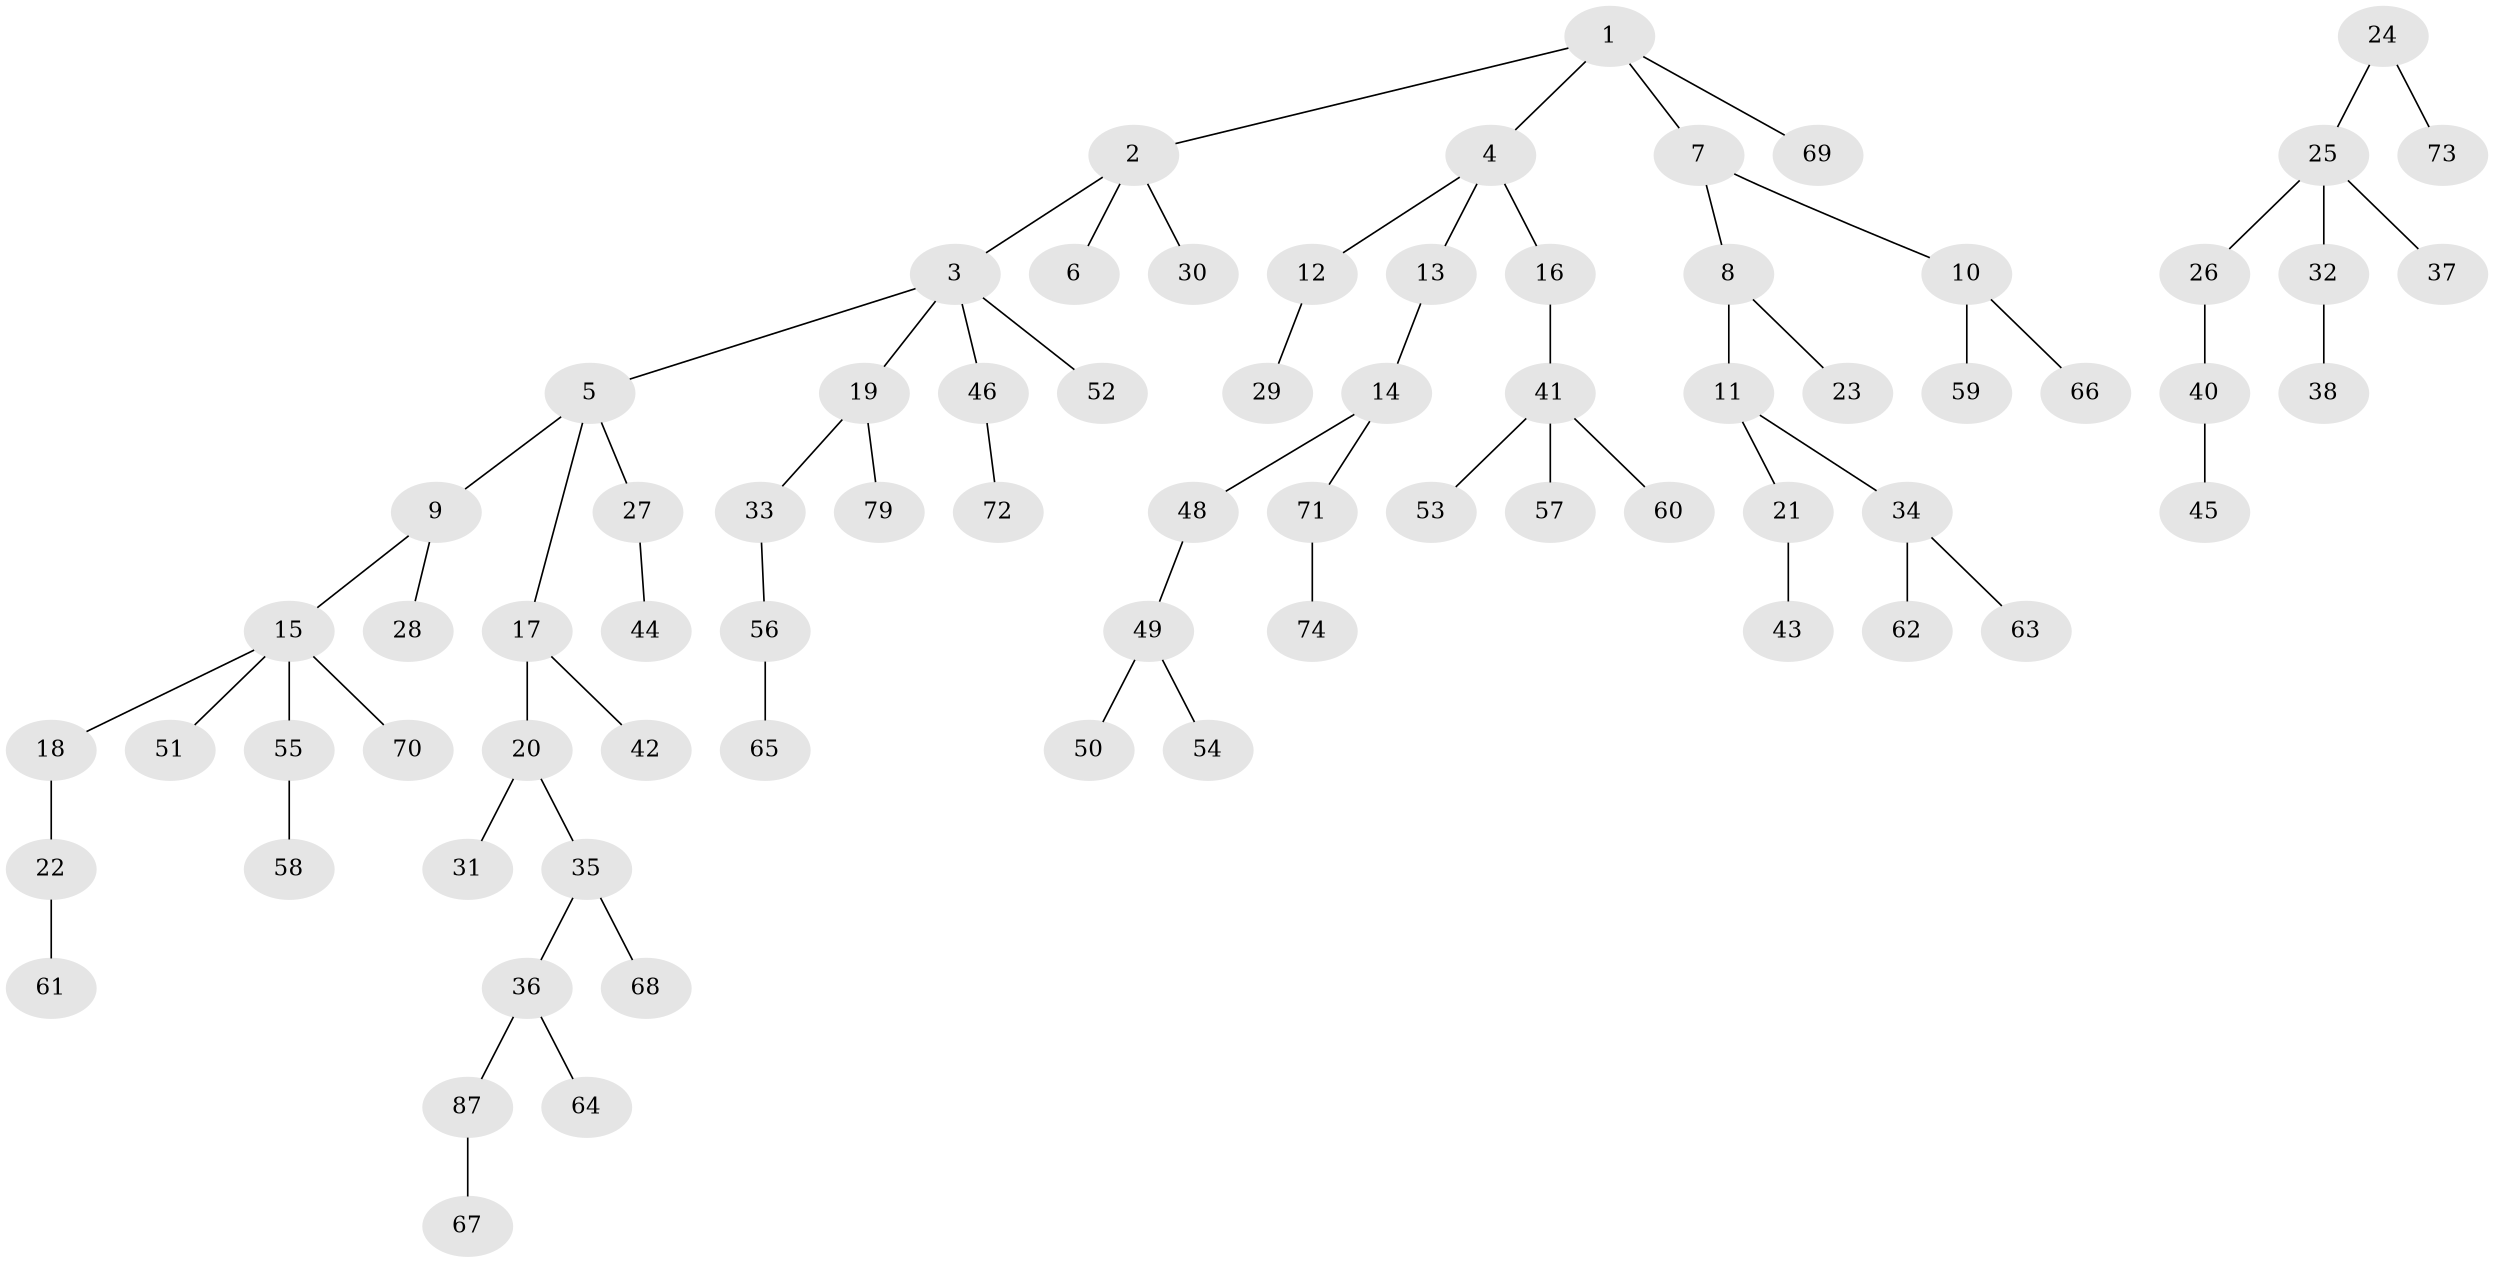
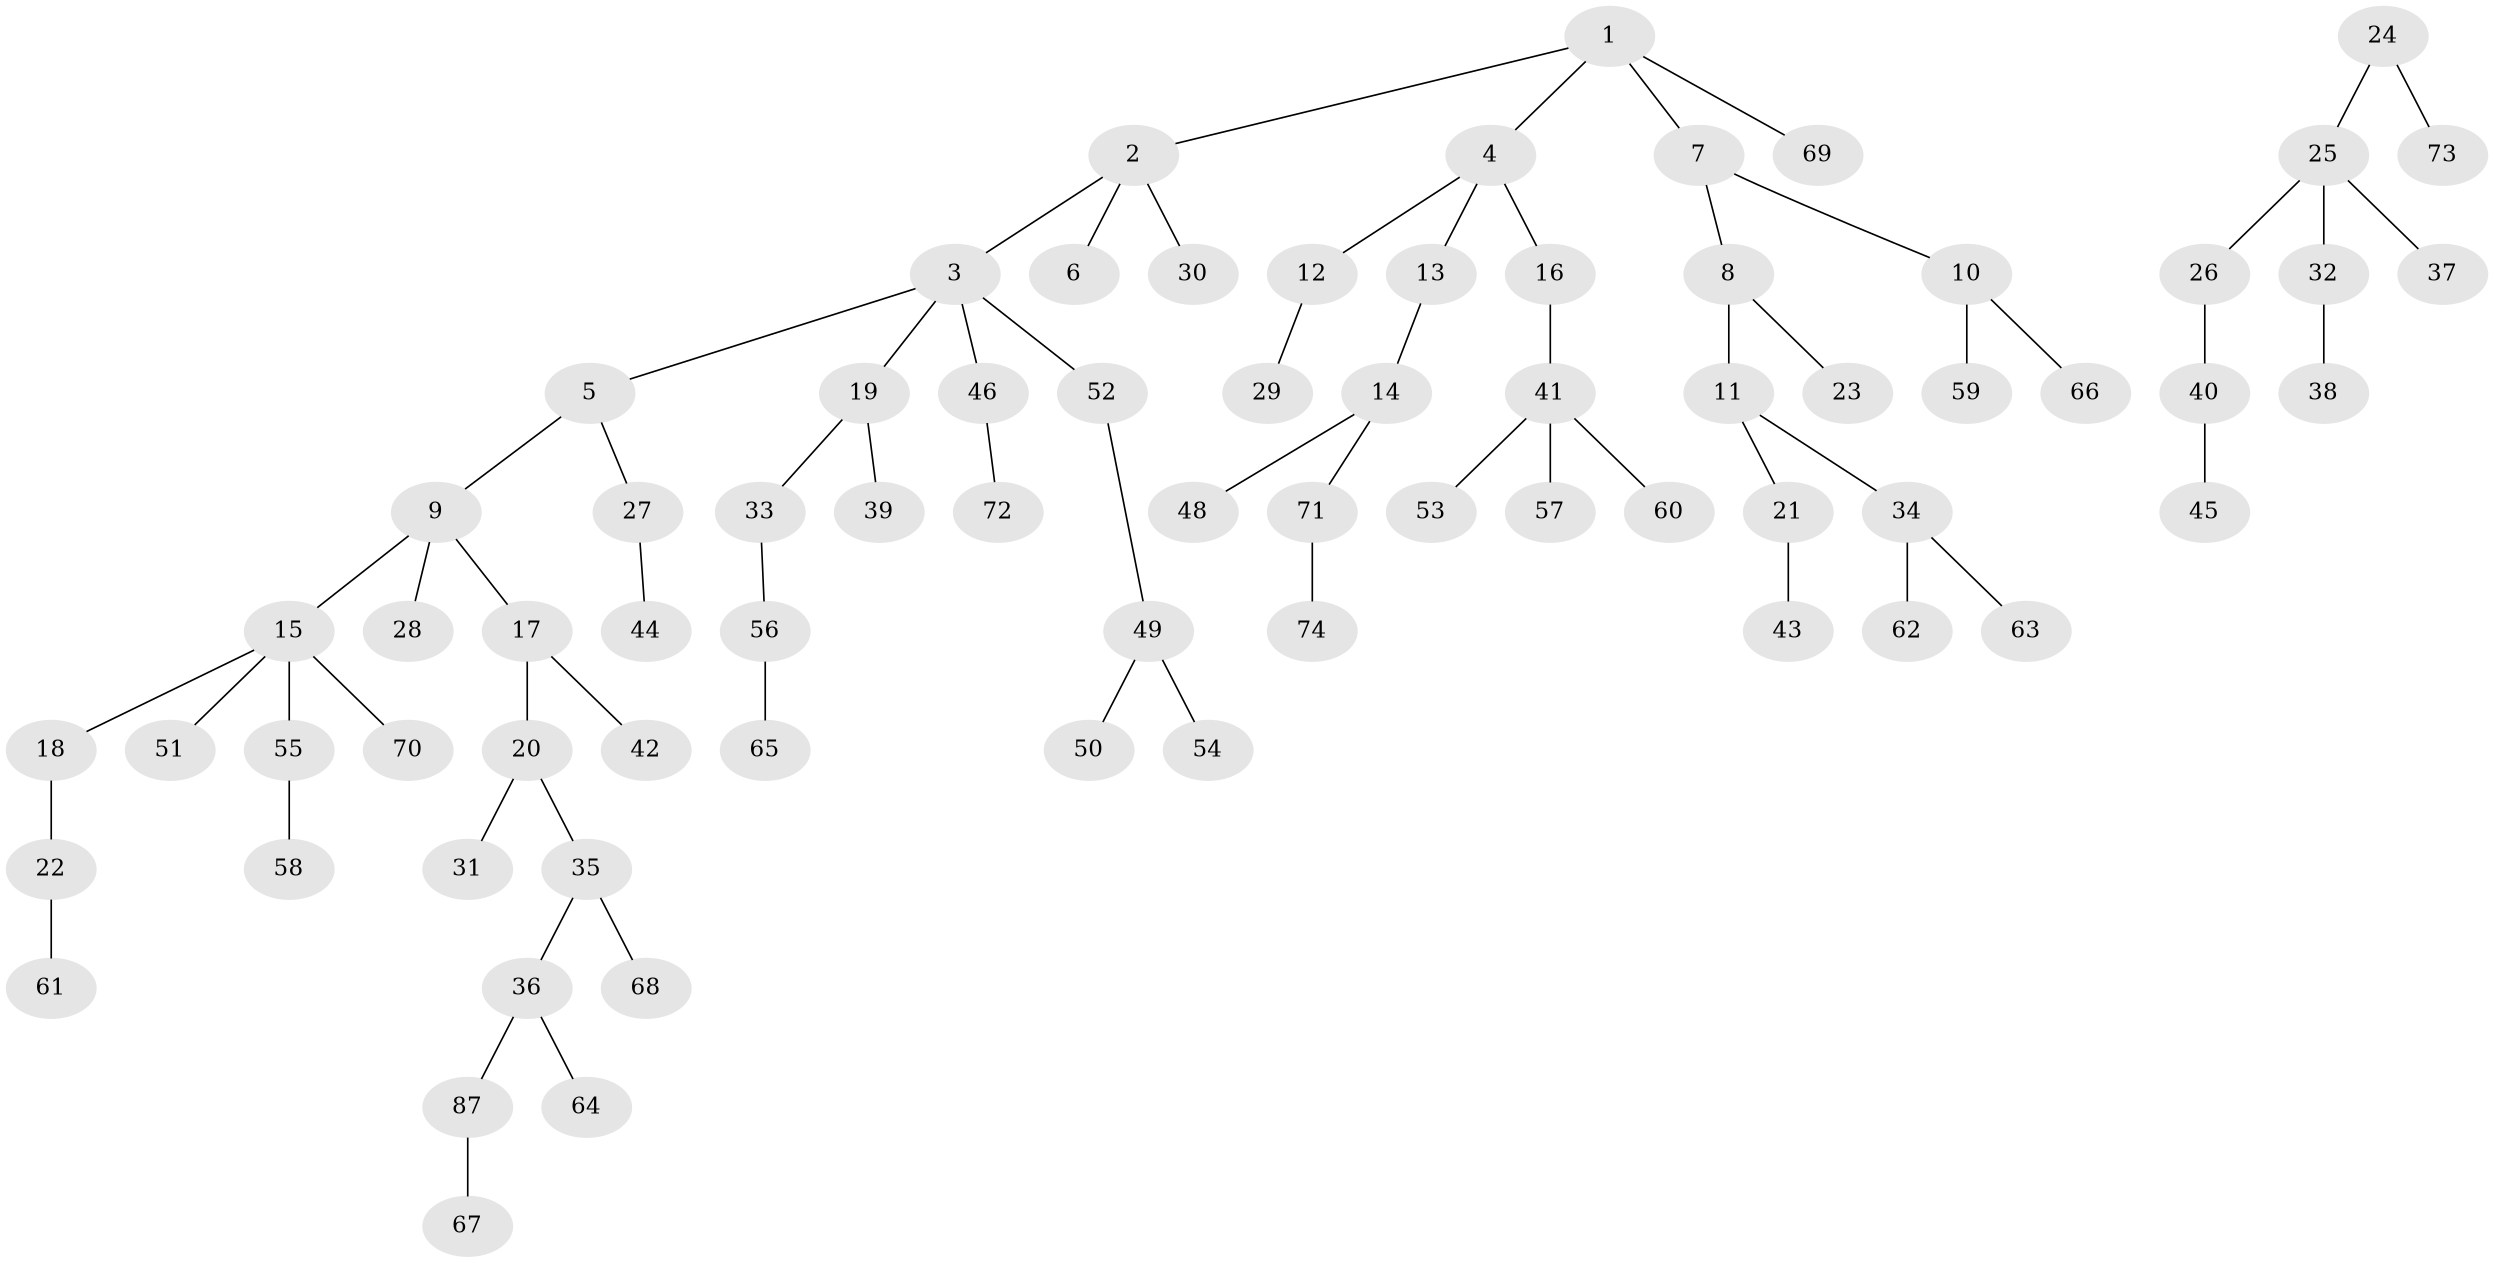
edge "5" -- "17": now "9" -- "17"
node "79": label "79" -> "39"
edge "48" -- "49": now "52" -- "49"
